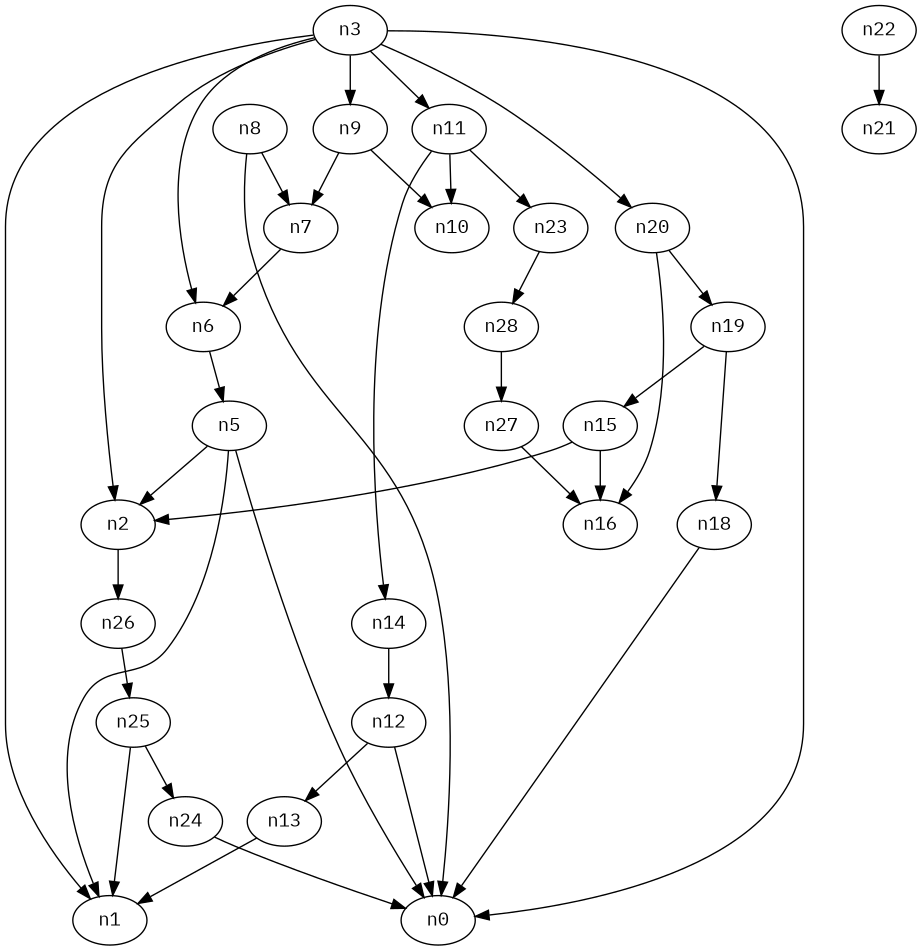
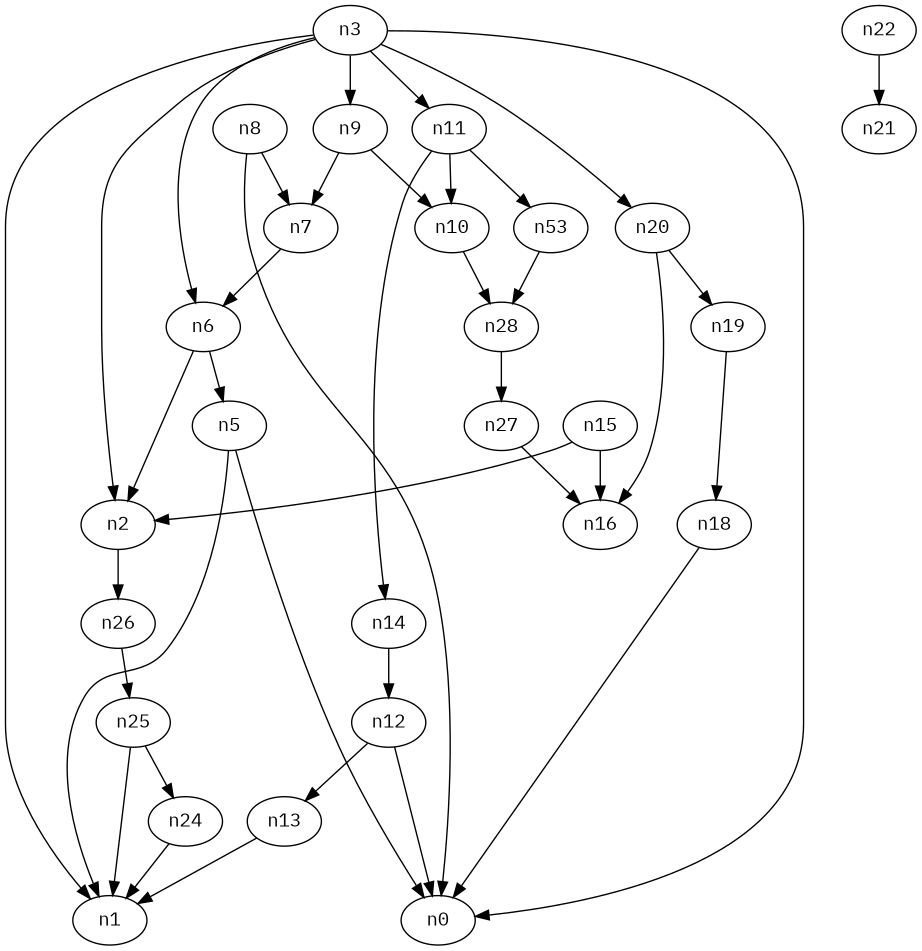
node "n23": label "n23" -> "n53"
edge "n10" -> "n28": added
edge "n19" -> "n15": removed
edge "n5" -> "n2": now "n6" -> "n2"
edge "n24" -> "n0": now "n24" -> "n1"
